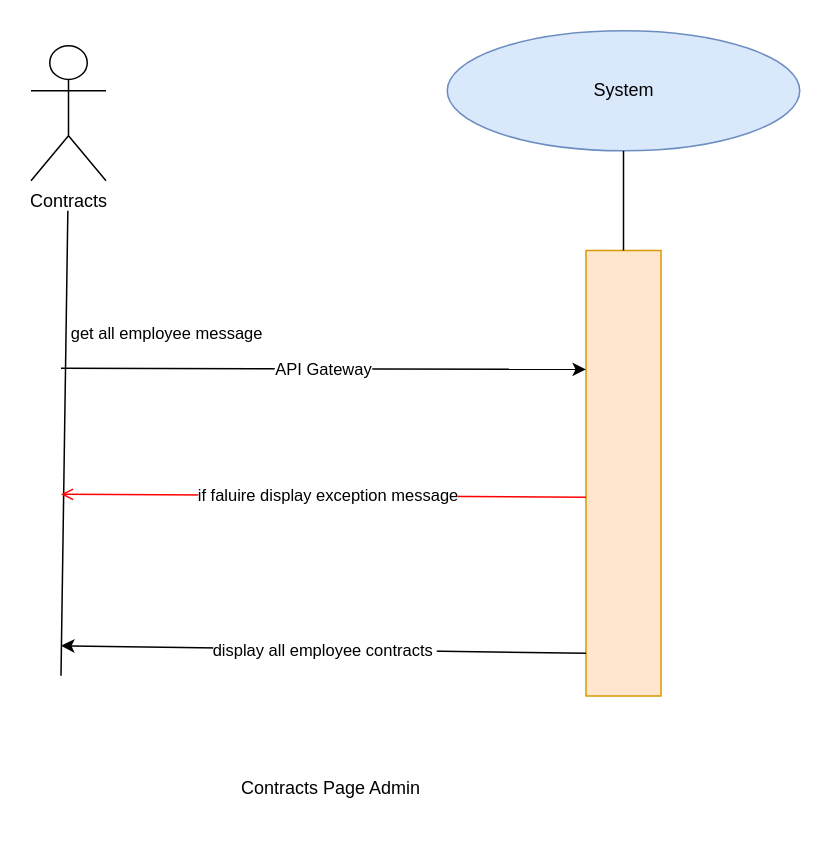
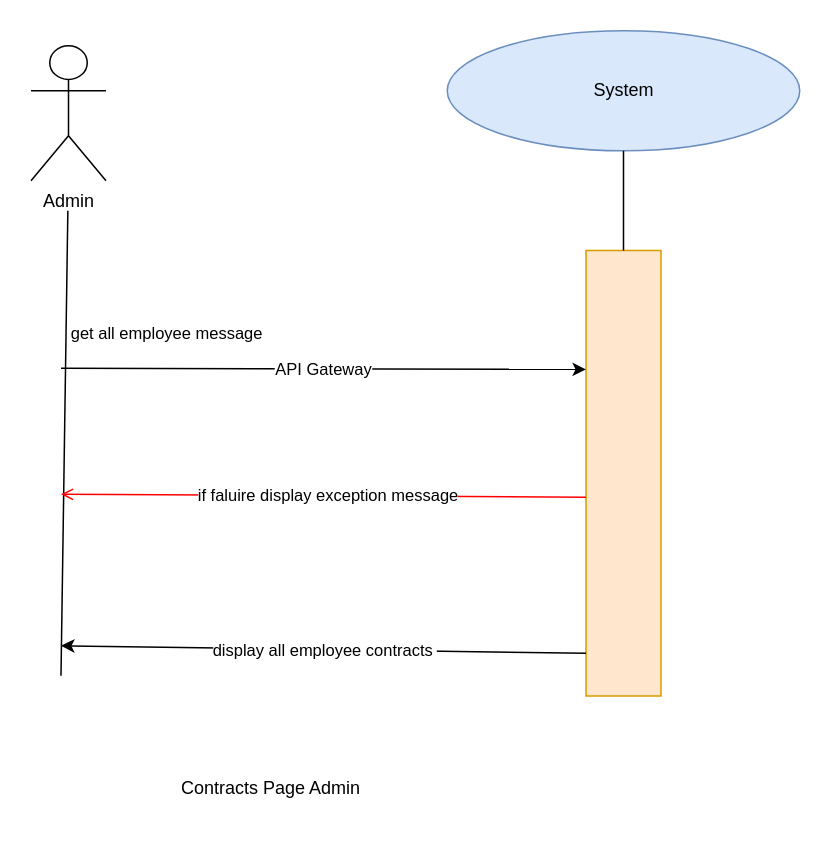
node "Contracts": label "Contracts" -> "Admin"
node "Contracts Page Admin": moved (327, 788) -> (267, 788)
